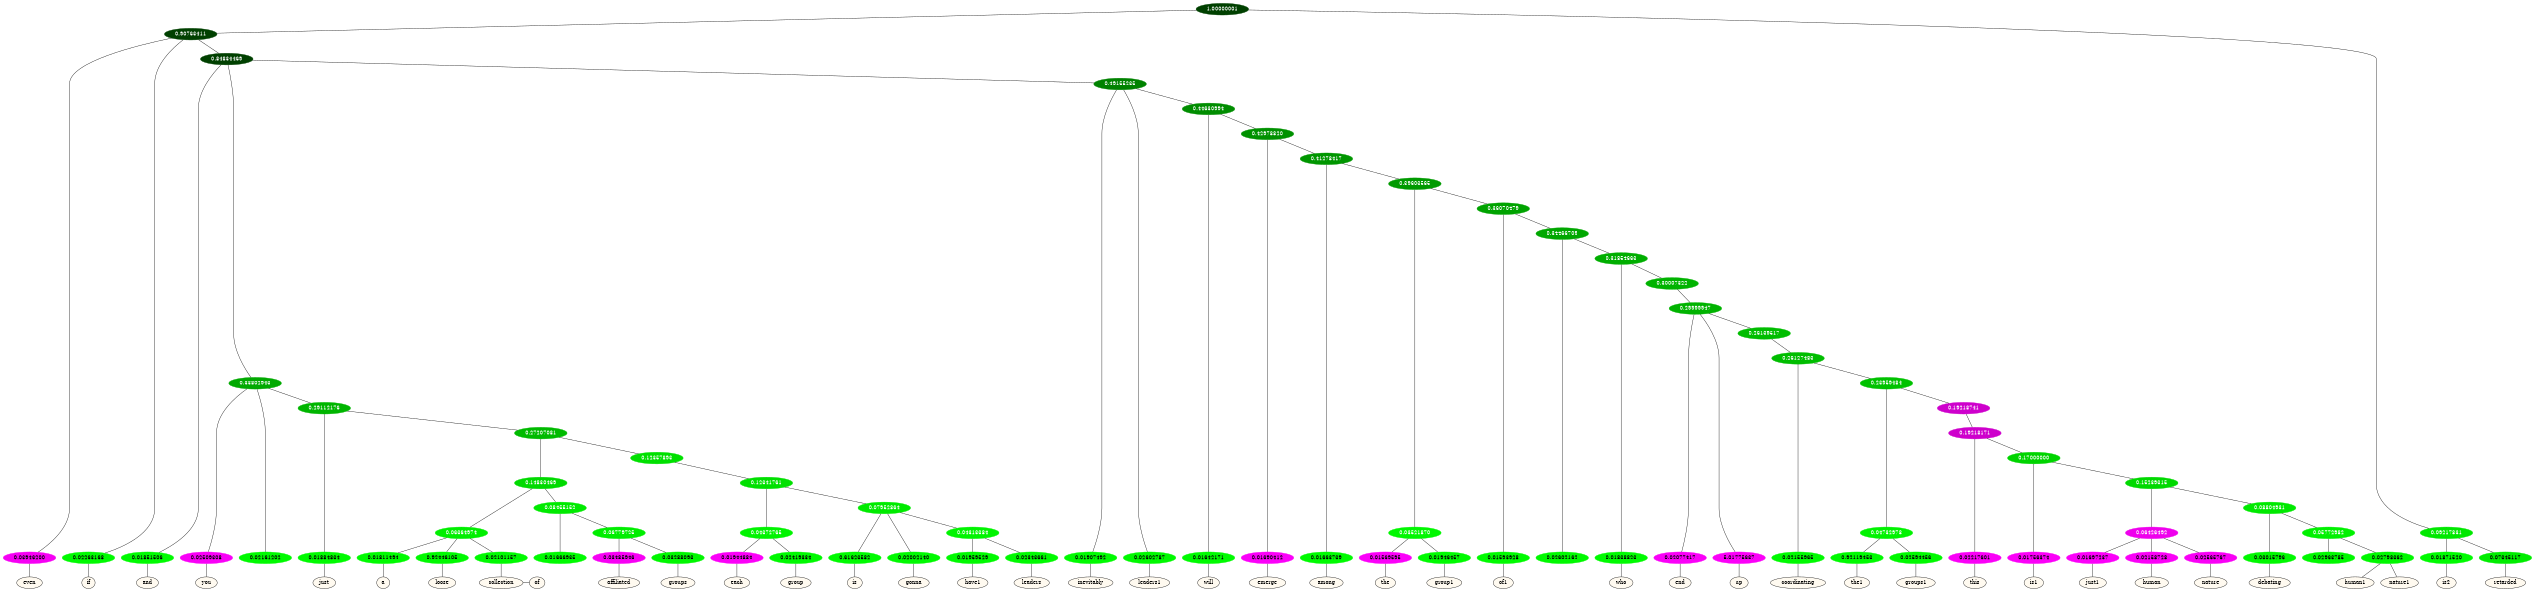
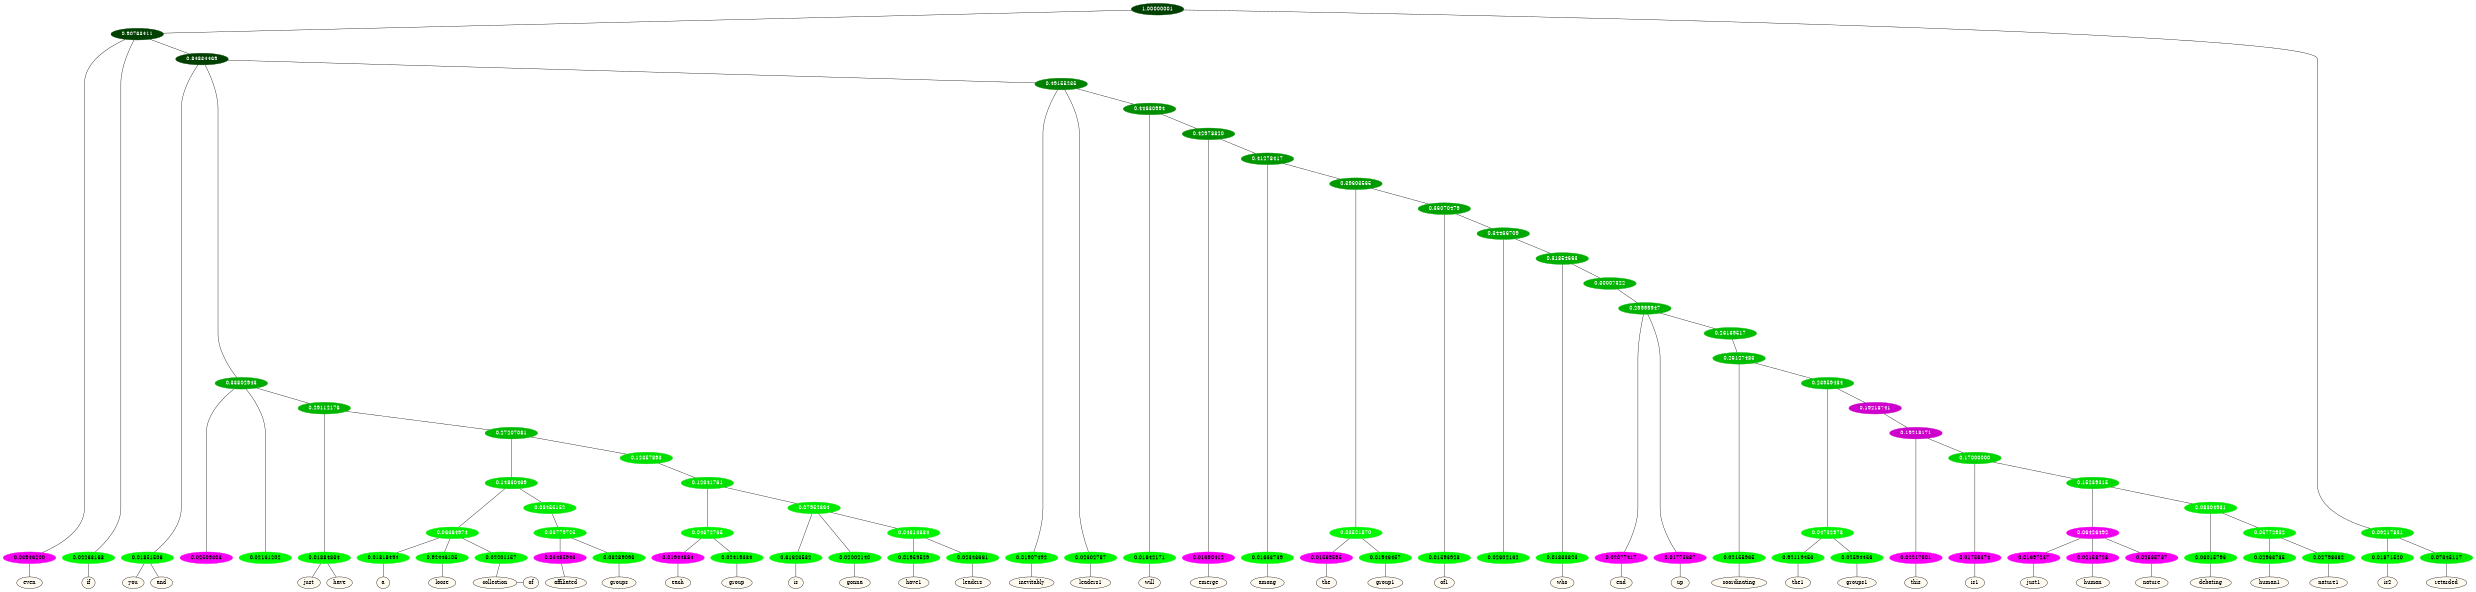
node "0.01811494": label "0.01811494" -> "0.01818494"
node "0.02101157": label "0.02101157" -> "0.02201157"
node "0.01666935": removed
node "0.03288093": label "0.03288093" -> "0.03289093"
node "5.01775637": label "5.01775637" -> "0.01775637"
edge "0.02509308" -- "you": now "0.01851506" -- "you"
edge "0.02798362" -- "human1": now "0.02963785" -- "human1"
node "have": added
